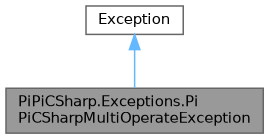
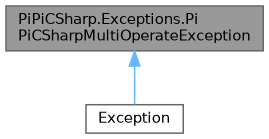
edge "PiPiCSharp.Exceptions.Pi PiCSharpMultiOperateException" -> "Exception": reversed
